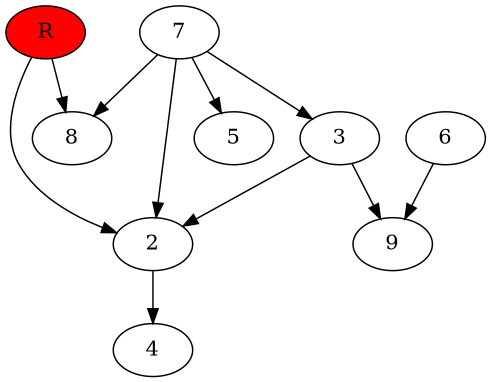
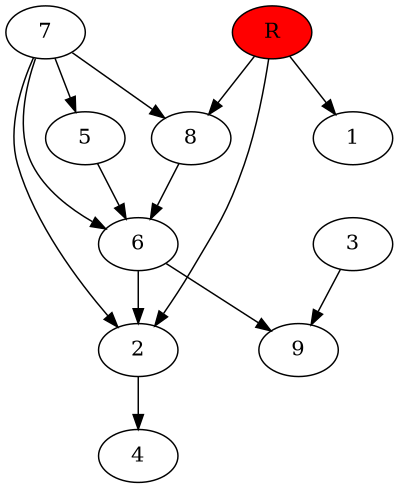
edge "7" -> "3": now "7" -> "6"
node "1": added
edge "5" -> "6": added
edge "8" -> "6": added
edge "3" -> "2": now "6" -> "2"
